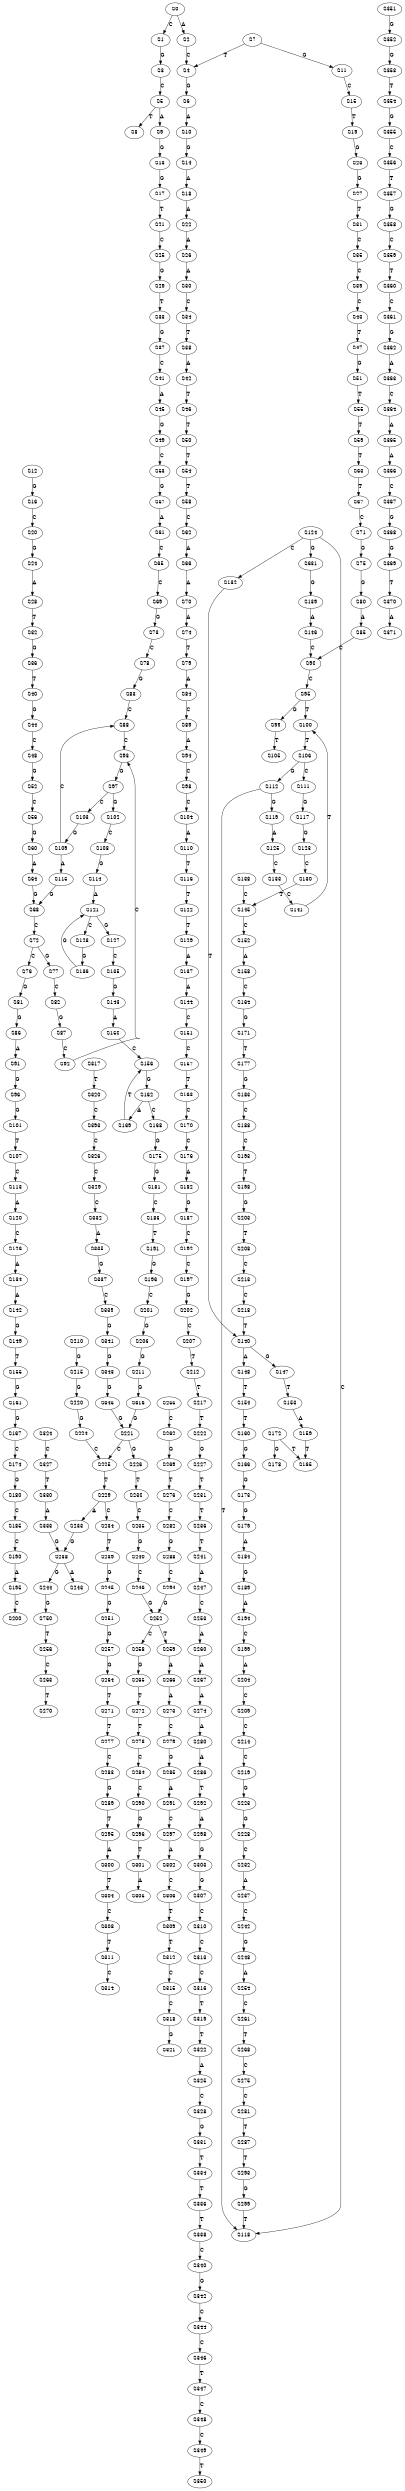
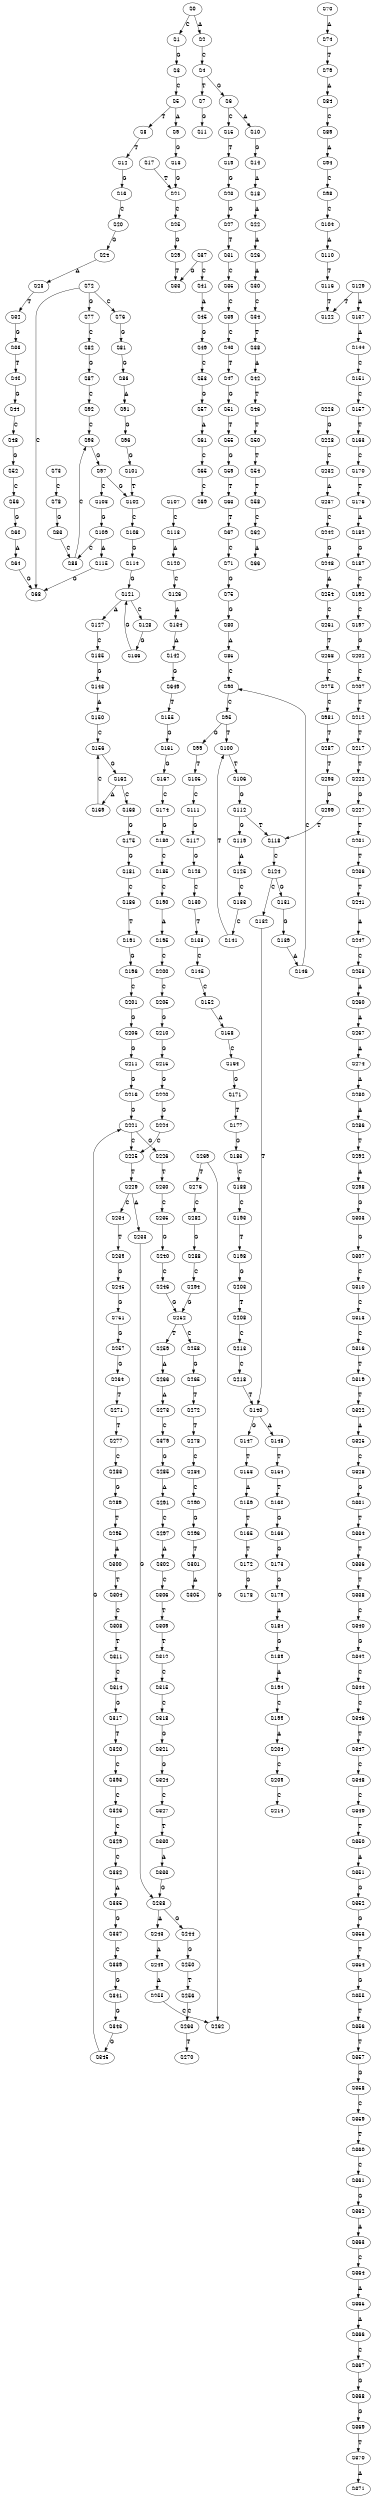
edge "S7" -> "S4": reversed
edge "S11" -> "S15": now "S6" -> "S15"
edge "S8" -> "S12": added, label "T"
edge "S355" -> "S356": label "C" -> "T"
edge "S13" -> "S17": now "S13" -> "S21"
edge "S33" -> "S37": reversed
edge "S55" -> "S59": label "T" -> "G"
node "S631": label "S631" -> "S131"
edge "S66" -> "S70": removed, label "A"
edge "S69" -> "S73": removed, label "G"
edge "S106" -> "S111": now "S105" -> "S111"
edge "S130" -> "S145": now "S130" -> "S138"
edge "S114" -> "S121": label "A" -> "G"
edge "S68" -> "S72": reversed
edge "S122" -> "S129": reversed
edge "S121" -> "S127": label "G" -> "A"
node "S205": added
edge "S169" -> "S156": label "T" -> "C"
edge "S101" -> "S107": now "S101" -> "S102"
edge "S170" -> "S176": label "C" -> "T"
node "S149": label "S149" -> "S649"
node "S616": label "S616" -> "S216"
edge "S124" -> "S118": reversed
edge "S262" -> "S269": reversed
edge "S172" -> "S165": reversed
node "S750": label "S750" -> "S250"
node "S251": label "S251" -> "S751"
edge "S314" -> "S317": added, label "G"
node "S279": label "S279" -> "S379"
edge "S321" -> "S324": added, label "G"
node "S219": removed
edge "S350" -> "S351": added, label "A"
node "S249": added
node "S281": label "S281" -> "S981"
